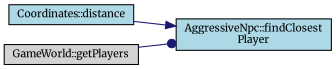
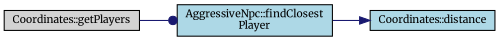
edge "Coordinates::distance" -> "AggressiveNpc::findClosest Player": reversed
node "GameWorld::getPlayers": label "GameWorld::getPlayers" -> "Coordinates::getPlayers"
